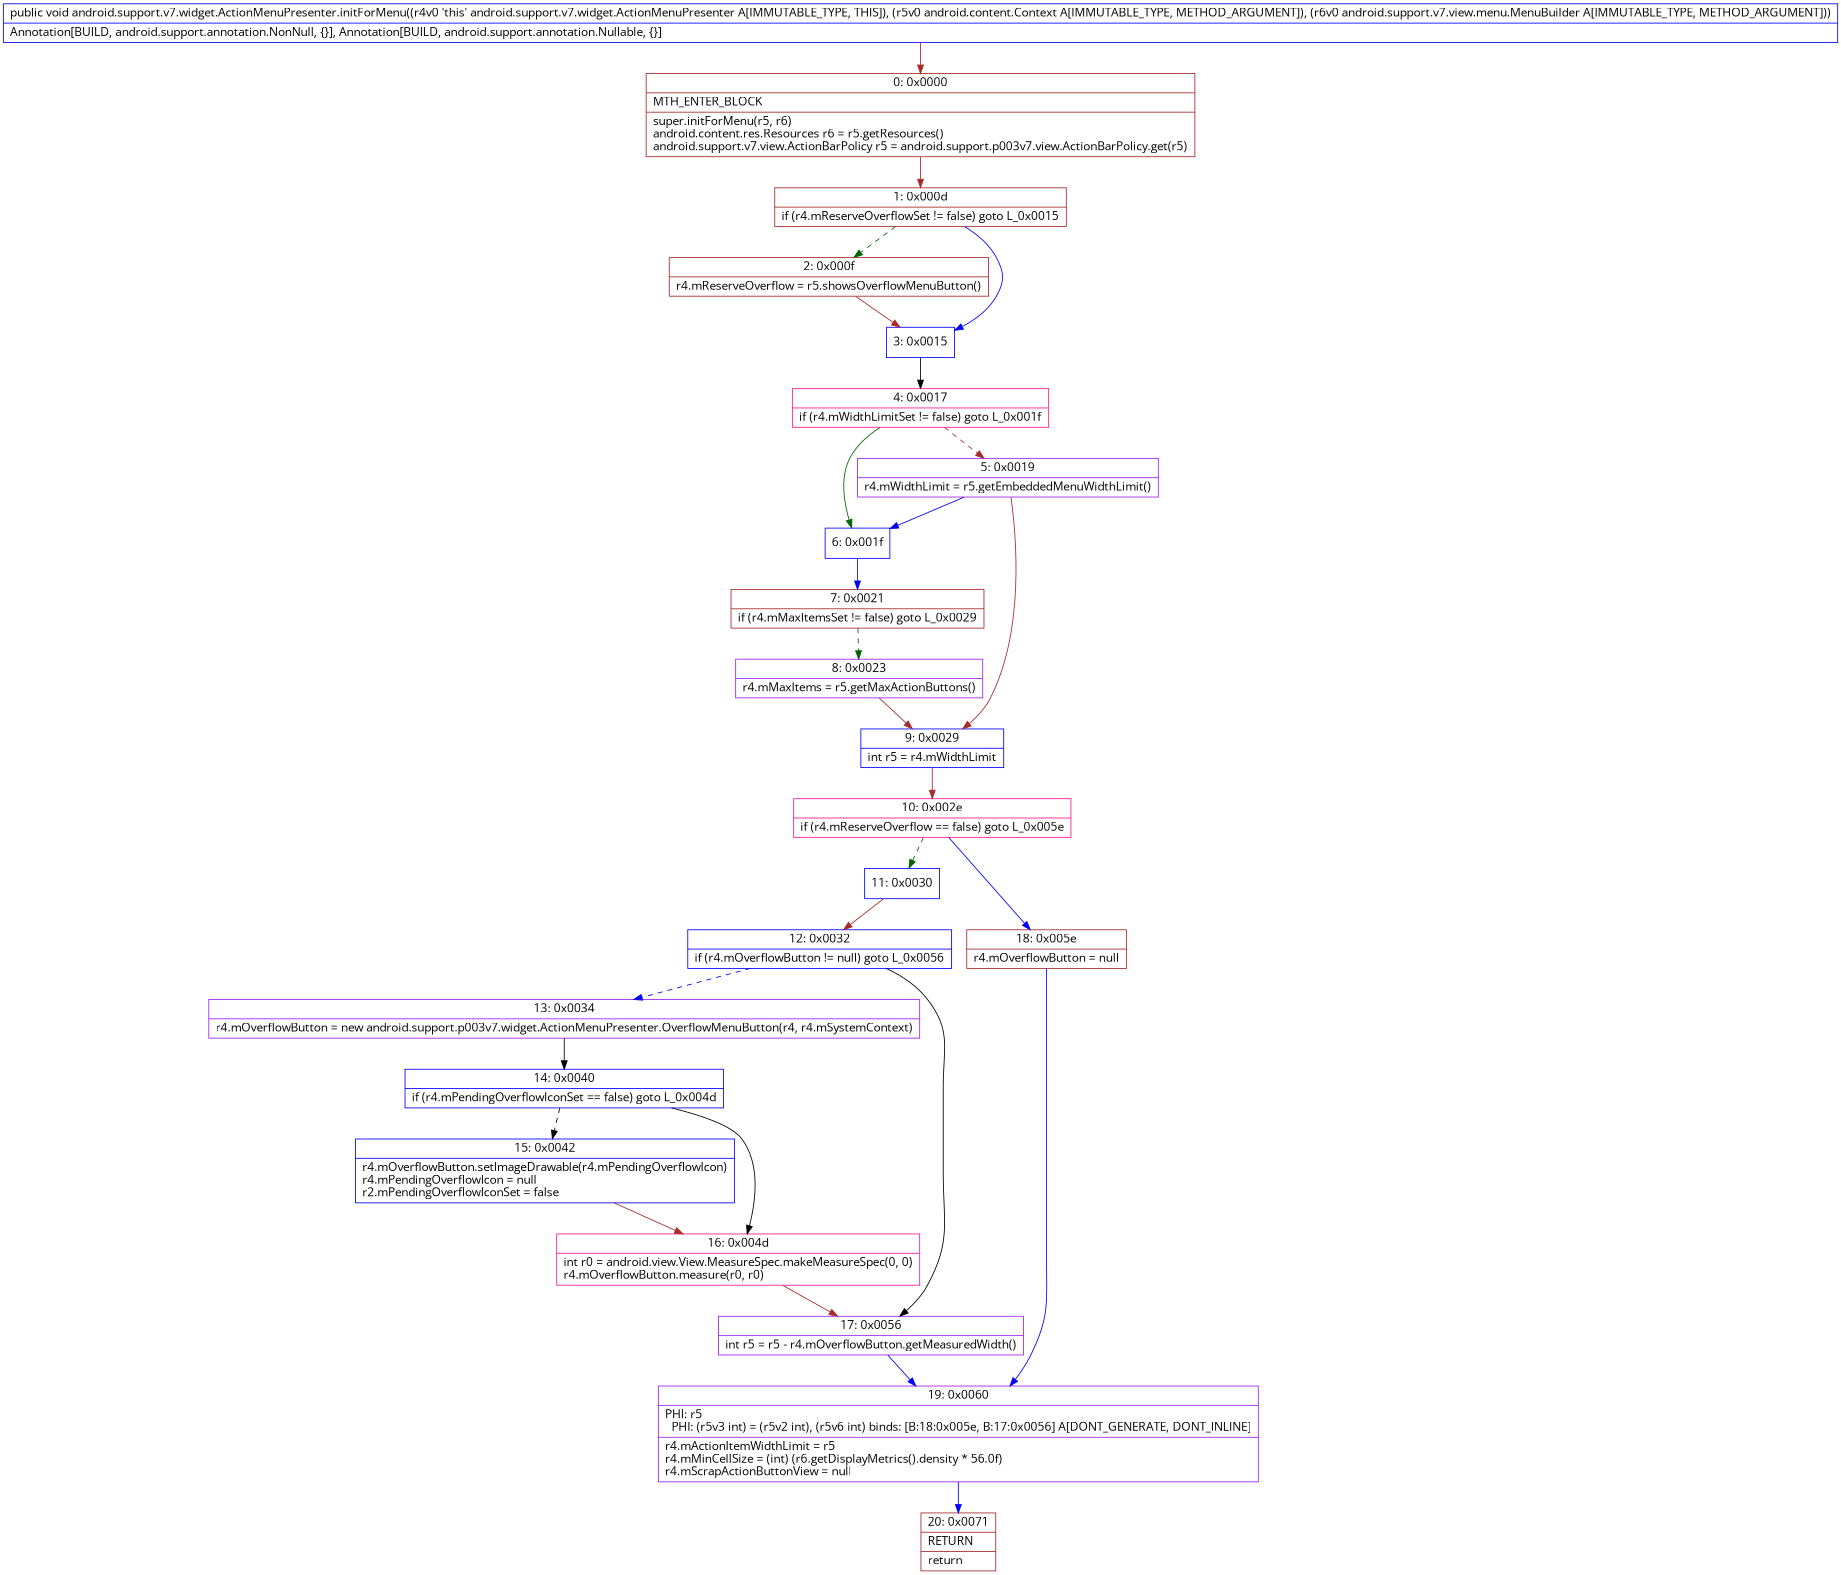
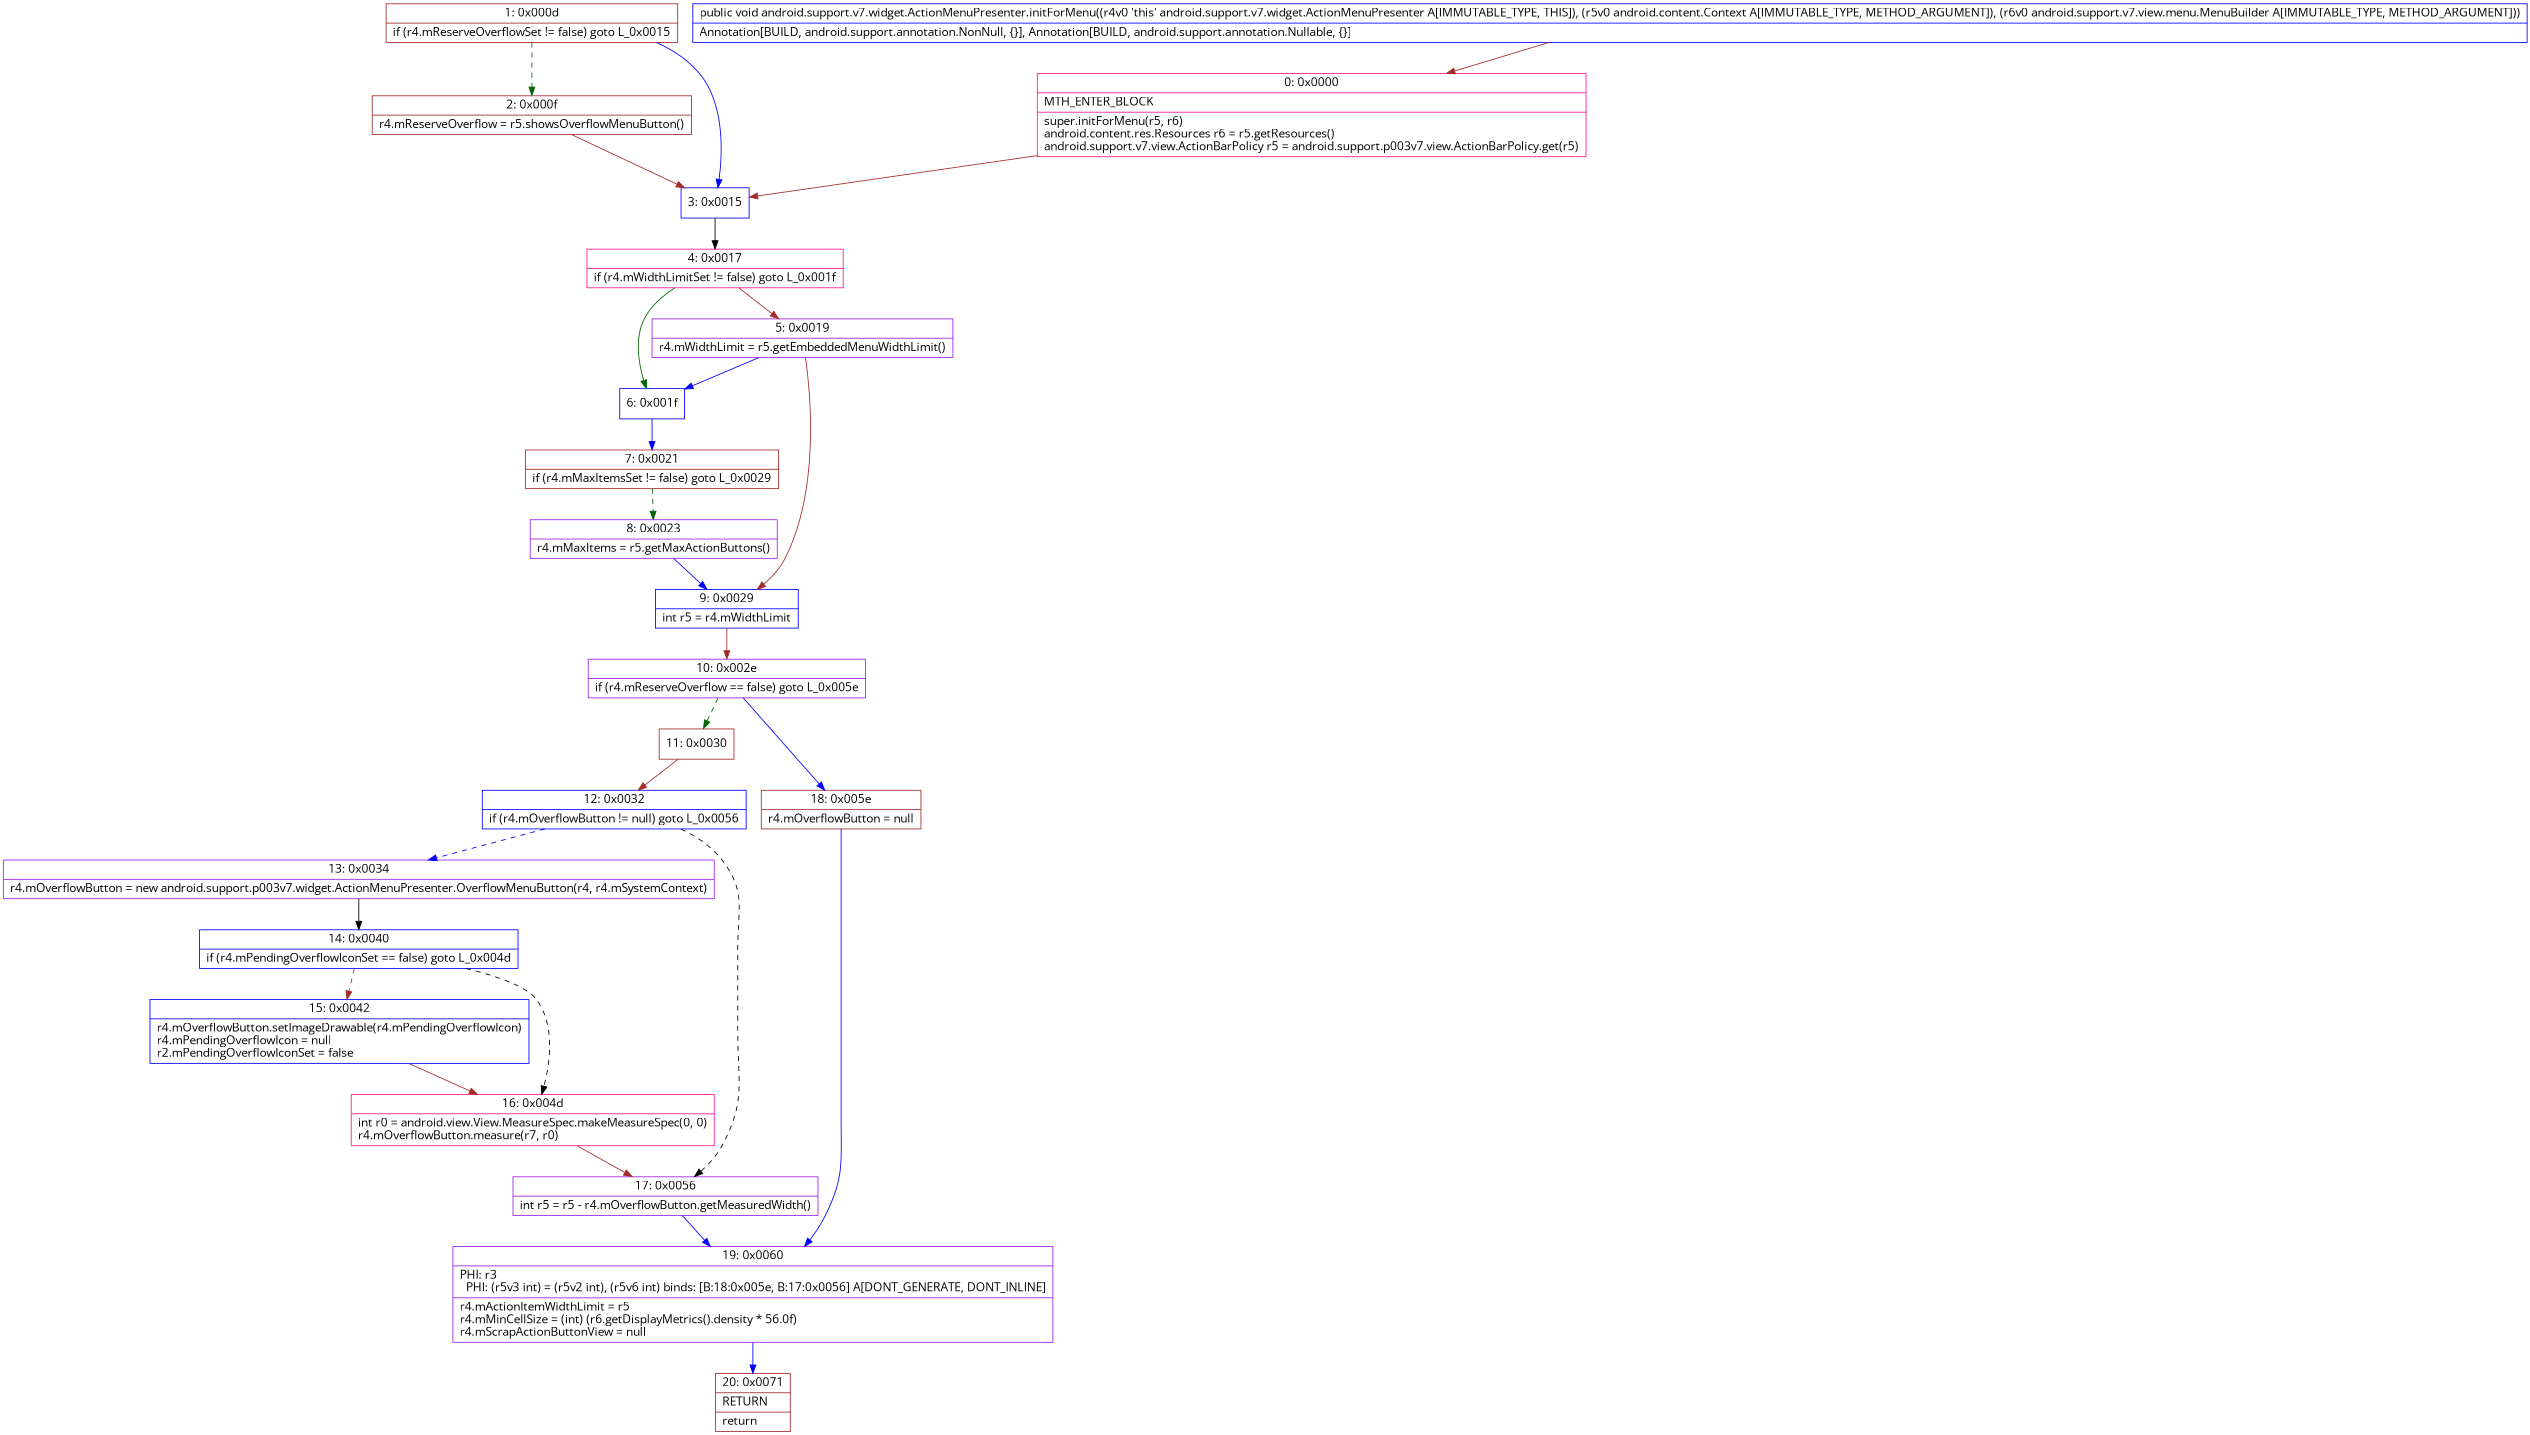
node "0: 0x0000": color brown -> deeppink
edge "0: 0x0000" -> "1: 0x000d": now "0: 0x0000" -> "3: 0x0015"
edge "4: 0x0017" -> "5: 0x0019": style dashed -> solid
edge "8: 0x0023" -> "9: 0x0029": color brown -> blue
node "10: 0x002e": color deeppink -> purple
node "11: 0x0030": color blue -> brown
edge "14: 0x0040" -> "15: 0x0042": color black -> brown
edge "12: 0x0032" -> "17: 0x0056": style solid -> dashed
edge "14: 0x0040" -> "16: 0x004d": style solid -> dashed
node "16: 0x004d": text "r4.mOverflowButton.measure(r0, r0)" -> "r4.mOverflowButton.measure(r7, r0)"
node "19: 0x0060": text "PHI: r5" -> "PHI: r3"
